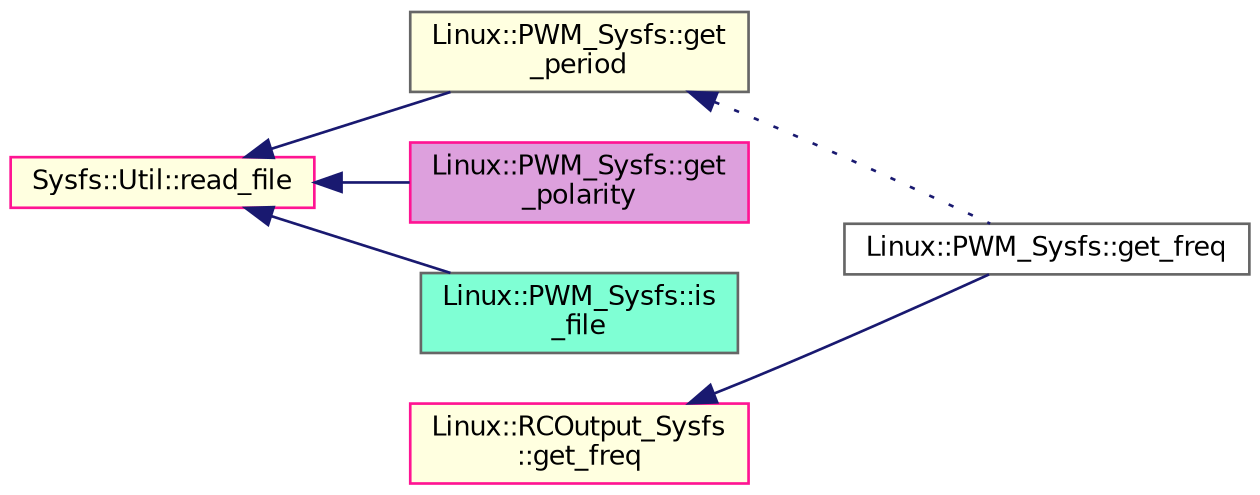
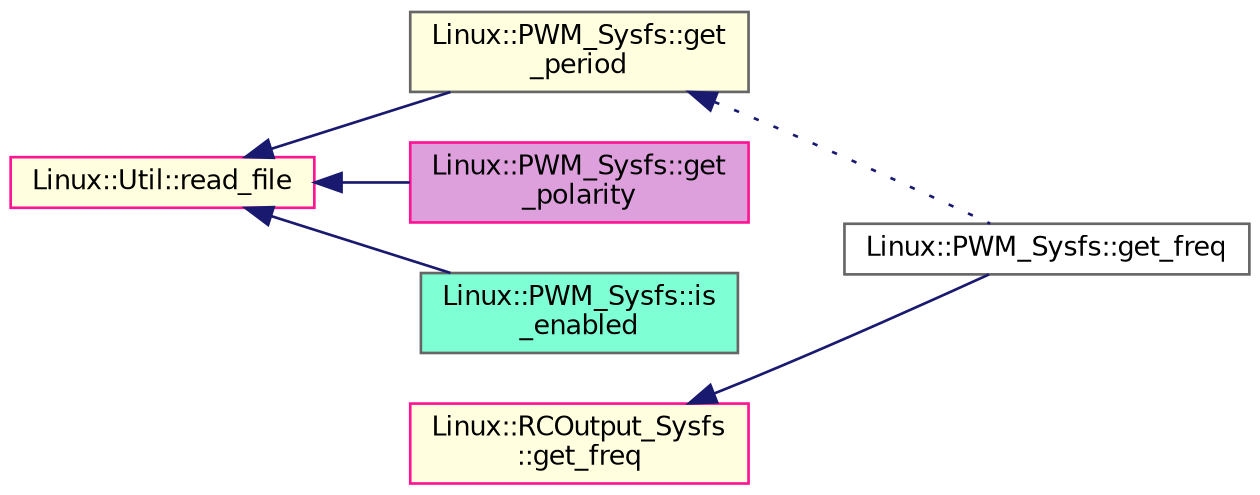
node "Sysfs::Util::read_file": label "Sysfs::Util::read_file" -> "Linux::Util::read_file"
node "Linux::PWM_Sysfs::is _file": label "Linux::PWM_Sysfs::is _file" -> "Linux::PWM_Sysfs::is _enabled"
